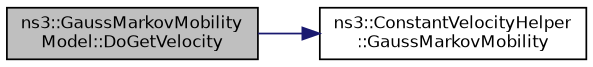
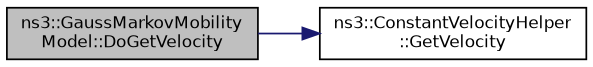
node "ns3::ConstantVelocityHelper ::GaussMarkovMobility": label "ns3::ConstantVelocityHelper ::GaussMarkovMobility" -> "ns3::ConstantVelocityHelper ::GetVelocity"
